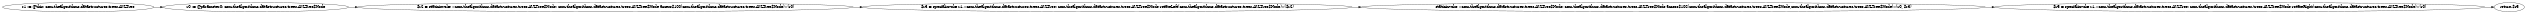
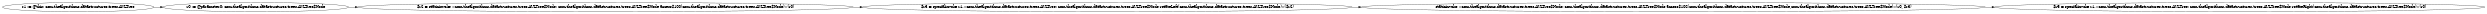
node "return $r5": removed
